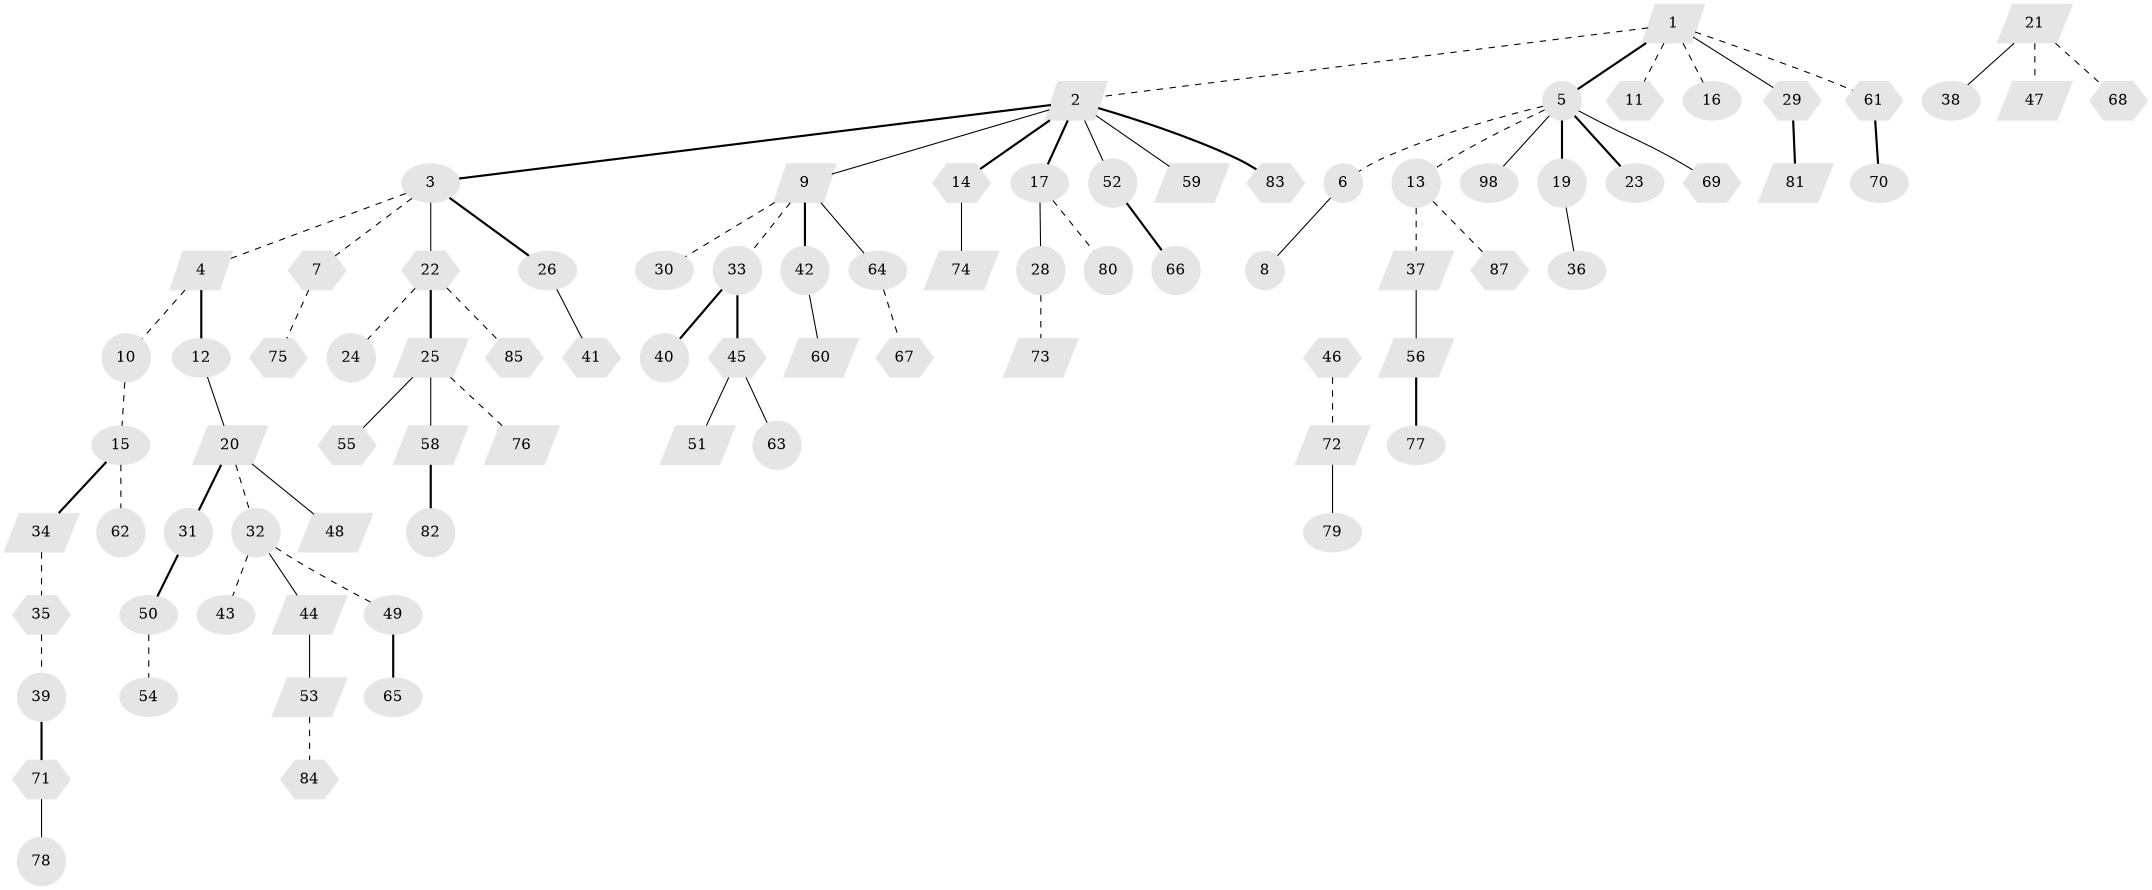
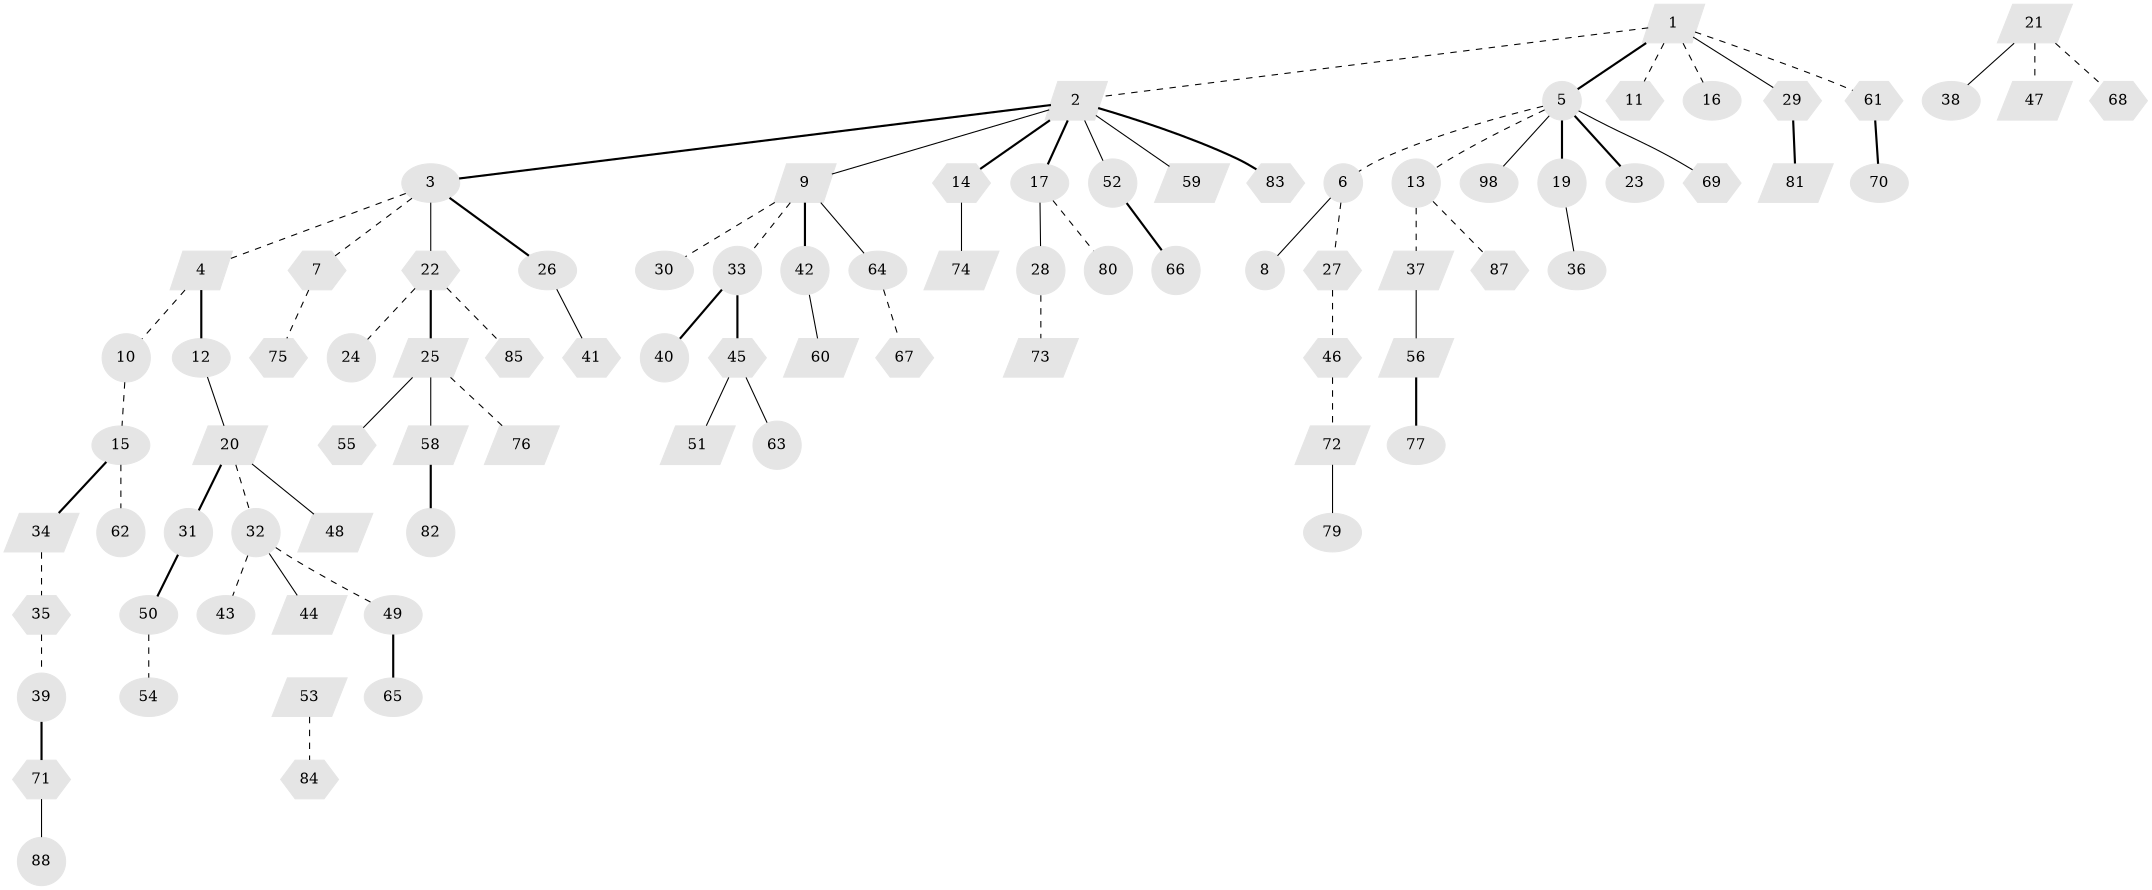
node "27": added
edge "44" -- "53": removed
node "78": label "78" -> "88"
